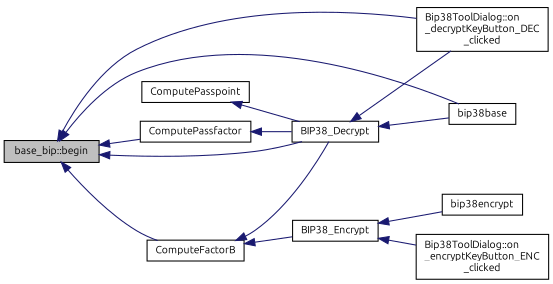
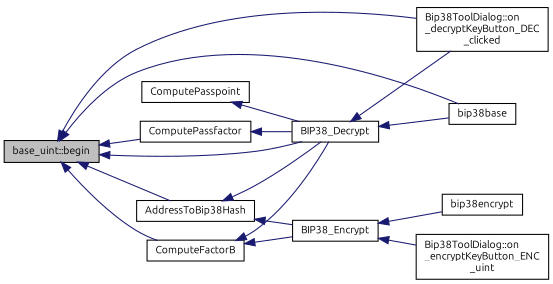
node "base_bip::begin": label "base_bip::begin" -> "base_uint::begin"
node "AddressToBip38Hash": added
node "Bip38ToolDialog::on _encryptKeyButton_ENC _clicked": label "Bip38ToolDialog::on _encryptKeyButton_ENC _clicked" -> "Bip38ToolDialog::on _encryptKeyButton_ENC _uint"
